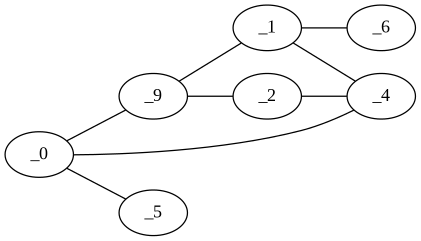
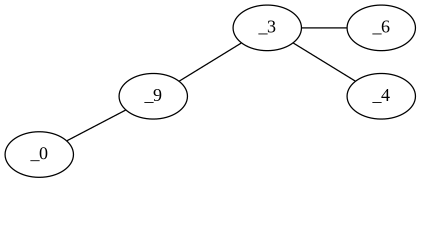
node "_1": label "_1" -> "_3"
node "_2": removed
edge "_4" -- "_0": removed
node "_5": removed
